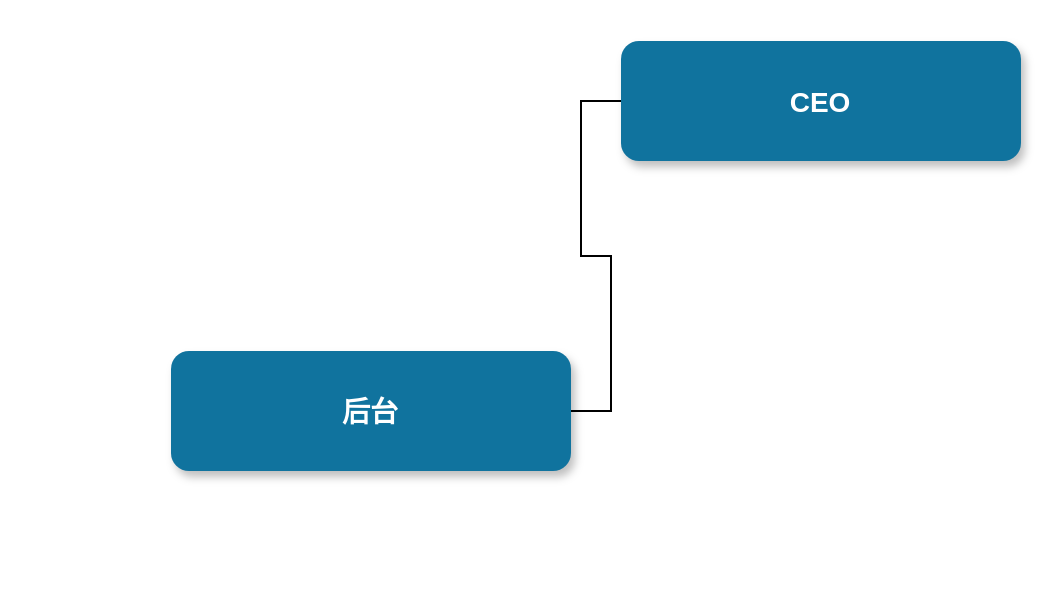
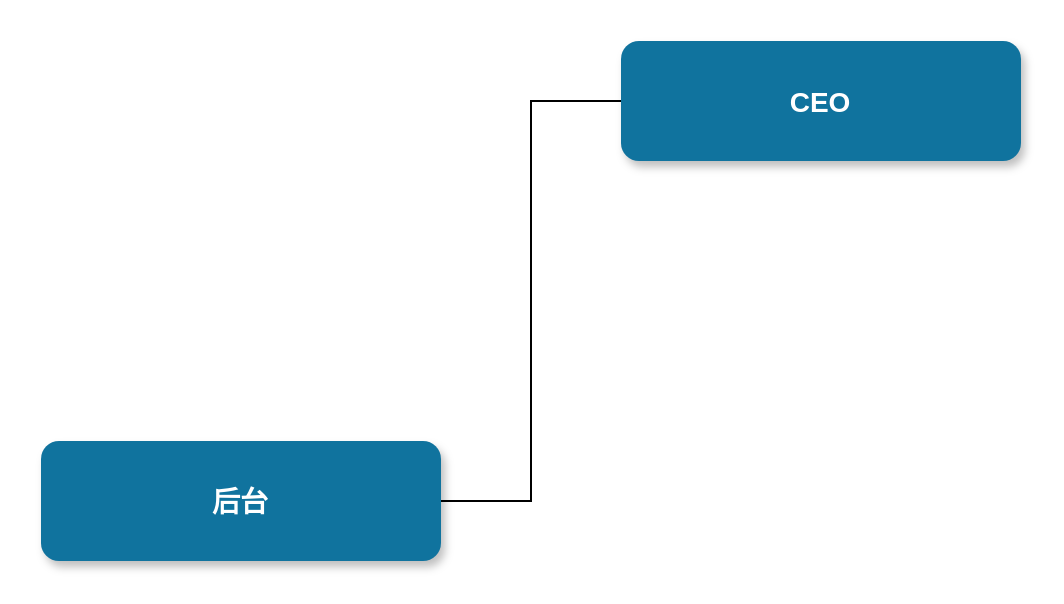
node "后台": moved (371, 411) -> (241, 501)
